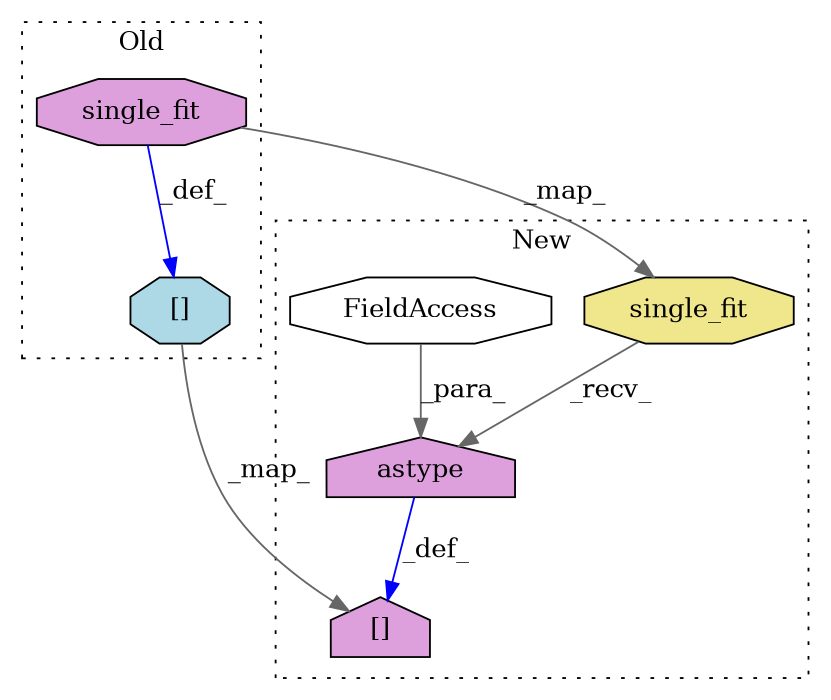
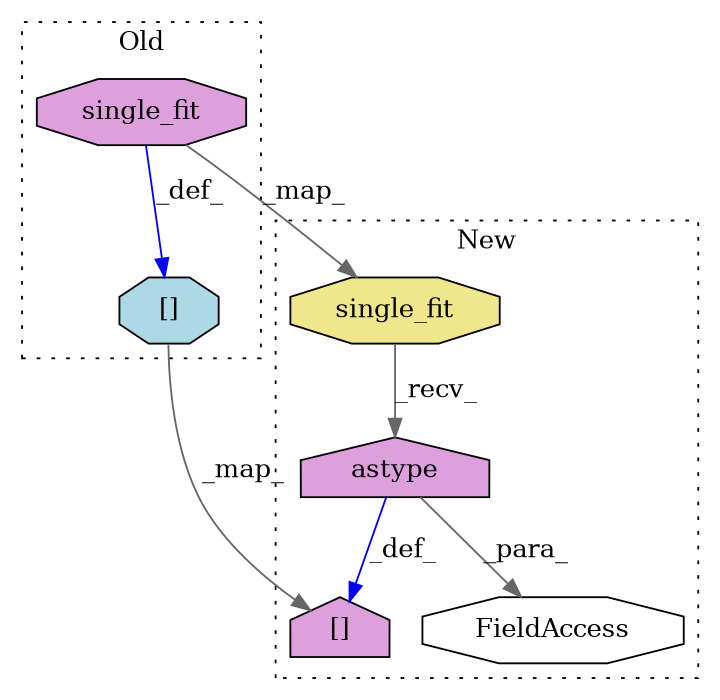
edge "FieldAccess" -> "astype": reversed
